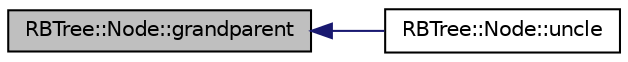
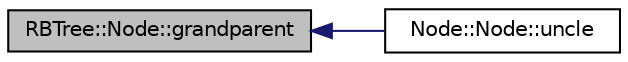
node "RBTree::Node::uncle": label "RBTree::Node::uncle" -> "Node::Node::uncle"
